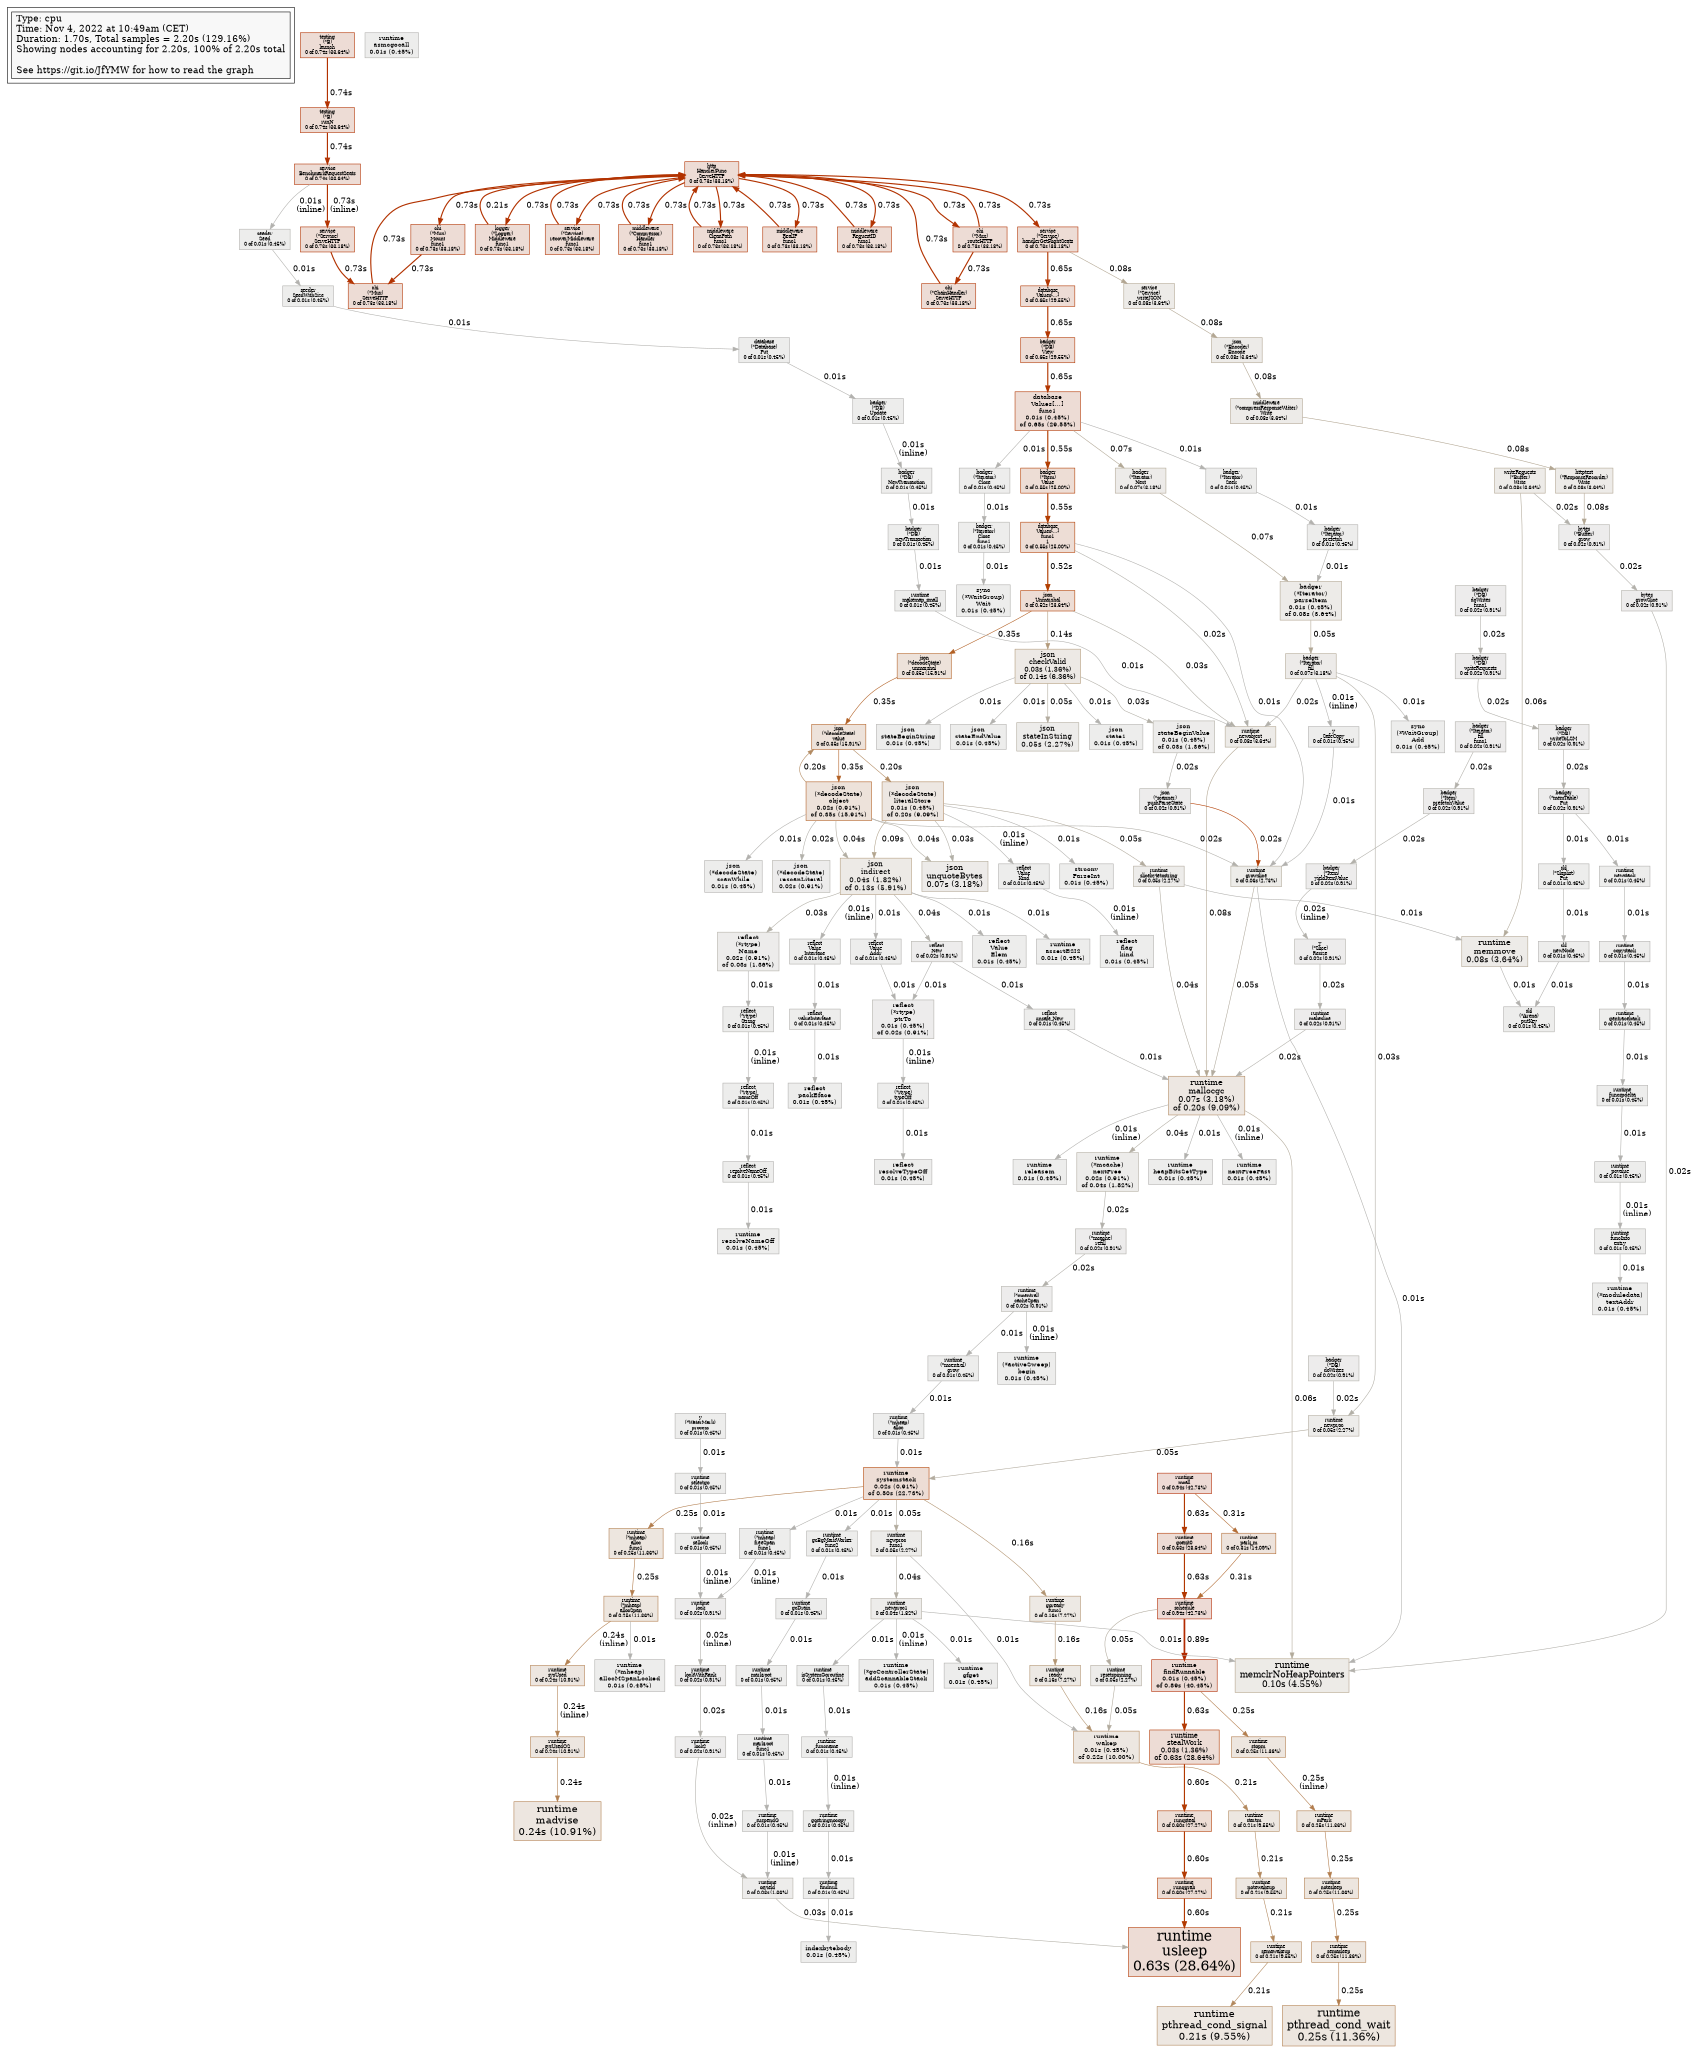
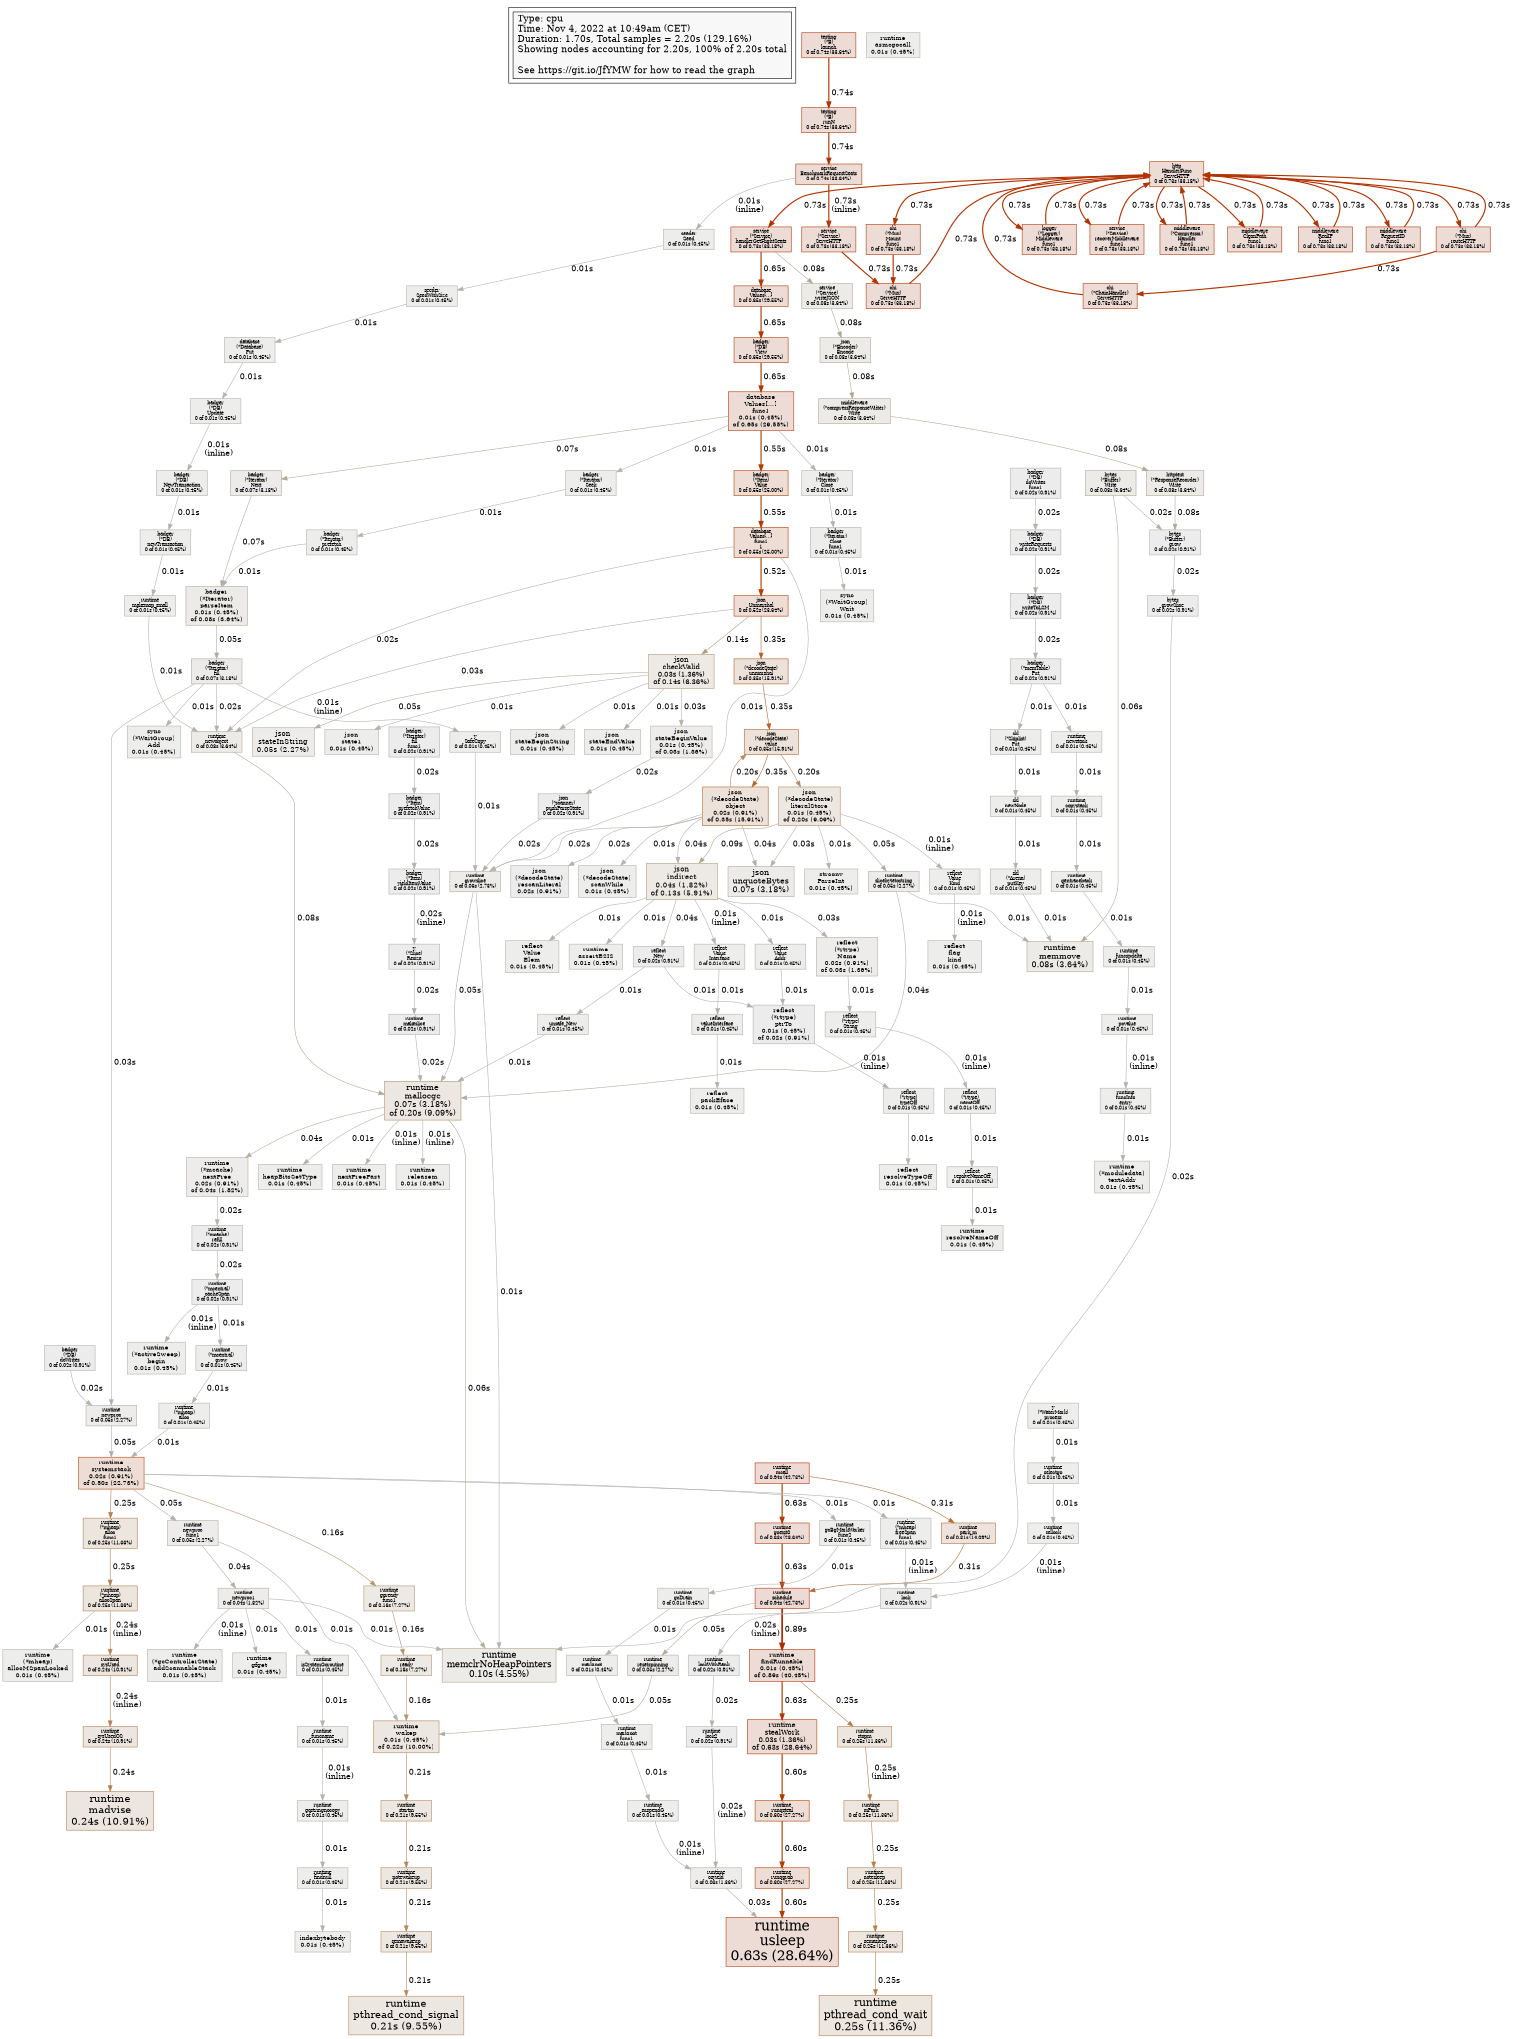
edge "logger (*Logger) Middleware func1 0 of 0.73s (33.18%)" -> "http HandlerFunc ServeHTTP 0 of 0.73s (33.18%)": label " 0.21s" -> " 0.73s"
node "writeRequests (*Buffer) Write 0 of 0.08s (3.64%)": label "writeRequests (*Buffer) Write 0 of 0.08s (3.64%)" -> "bytes (*Buffer) Write 0 of 0.08s (3.64%)"
edge "json (*scanner) pushParseState 0 of 0.02s (0.91%)" -> "runtime growslice 0 of 0.06s (2.73%)": color #b23c00 -> #b2b0aa
edge "runtime memmove 0.08s (3.64%)" -> "skl (*Arena) putKey 0 of 0.01s (0.45%)": reversed
